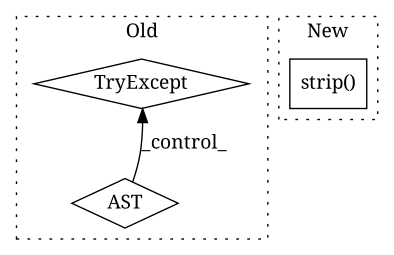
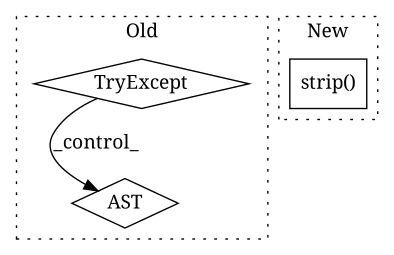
edge "AST" -> "TryExcept": reversed
